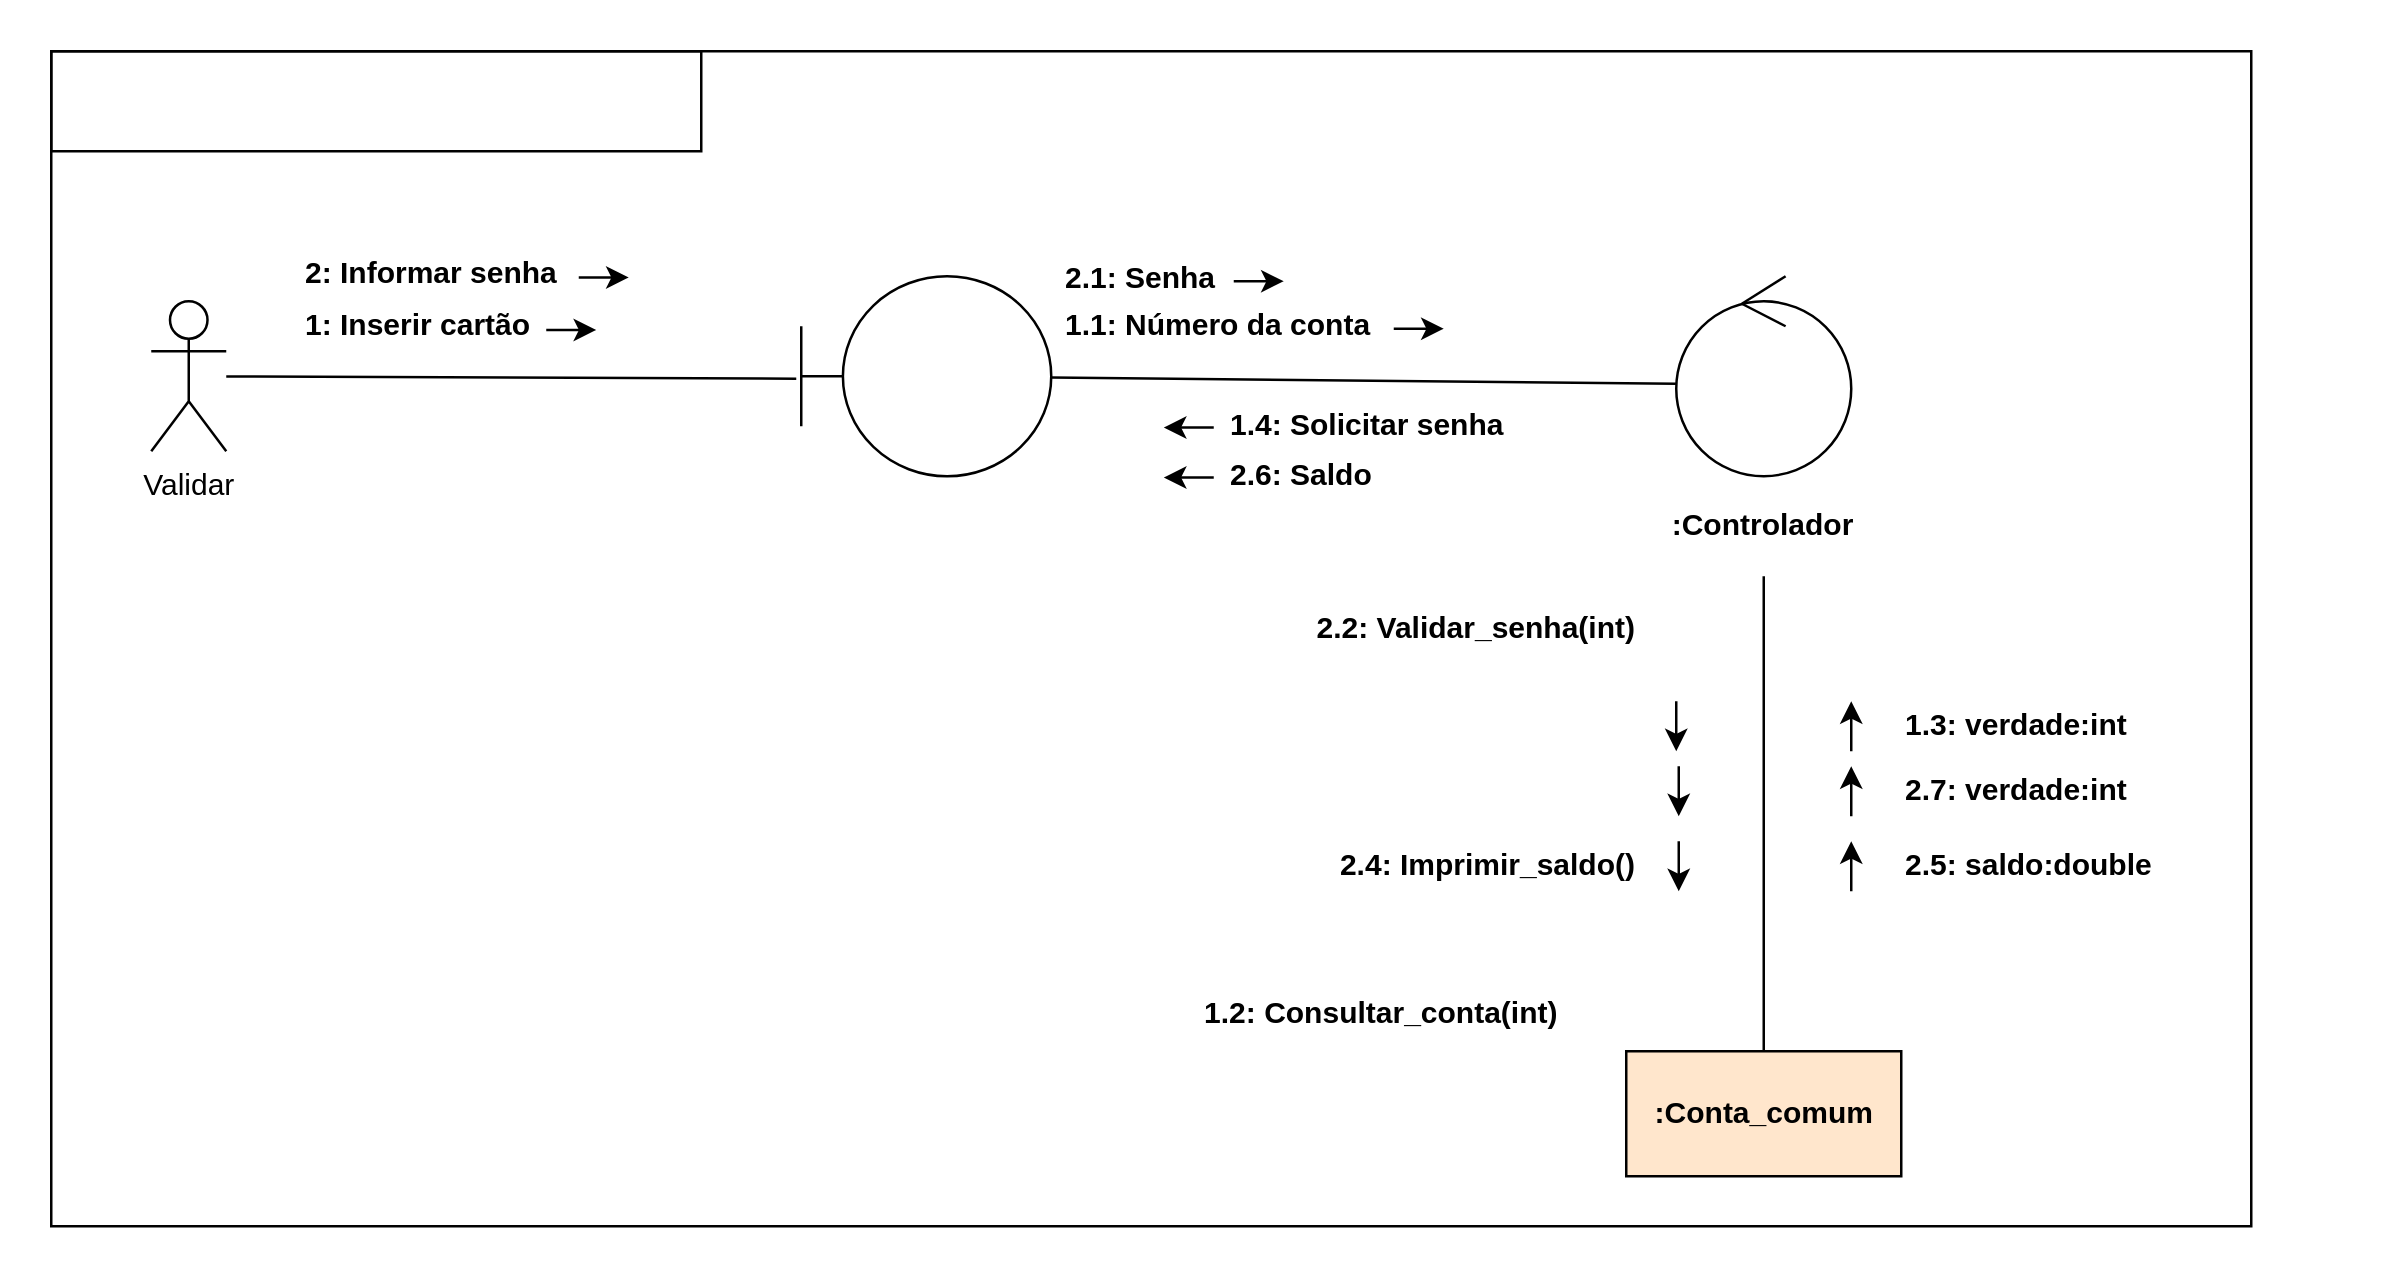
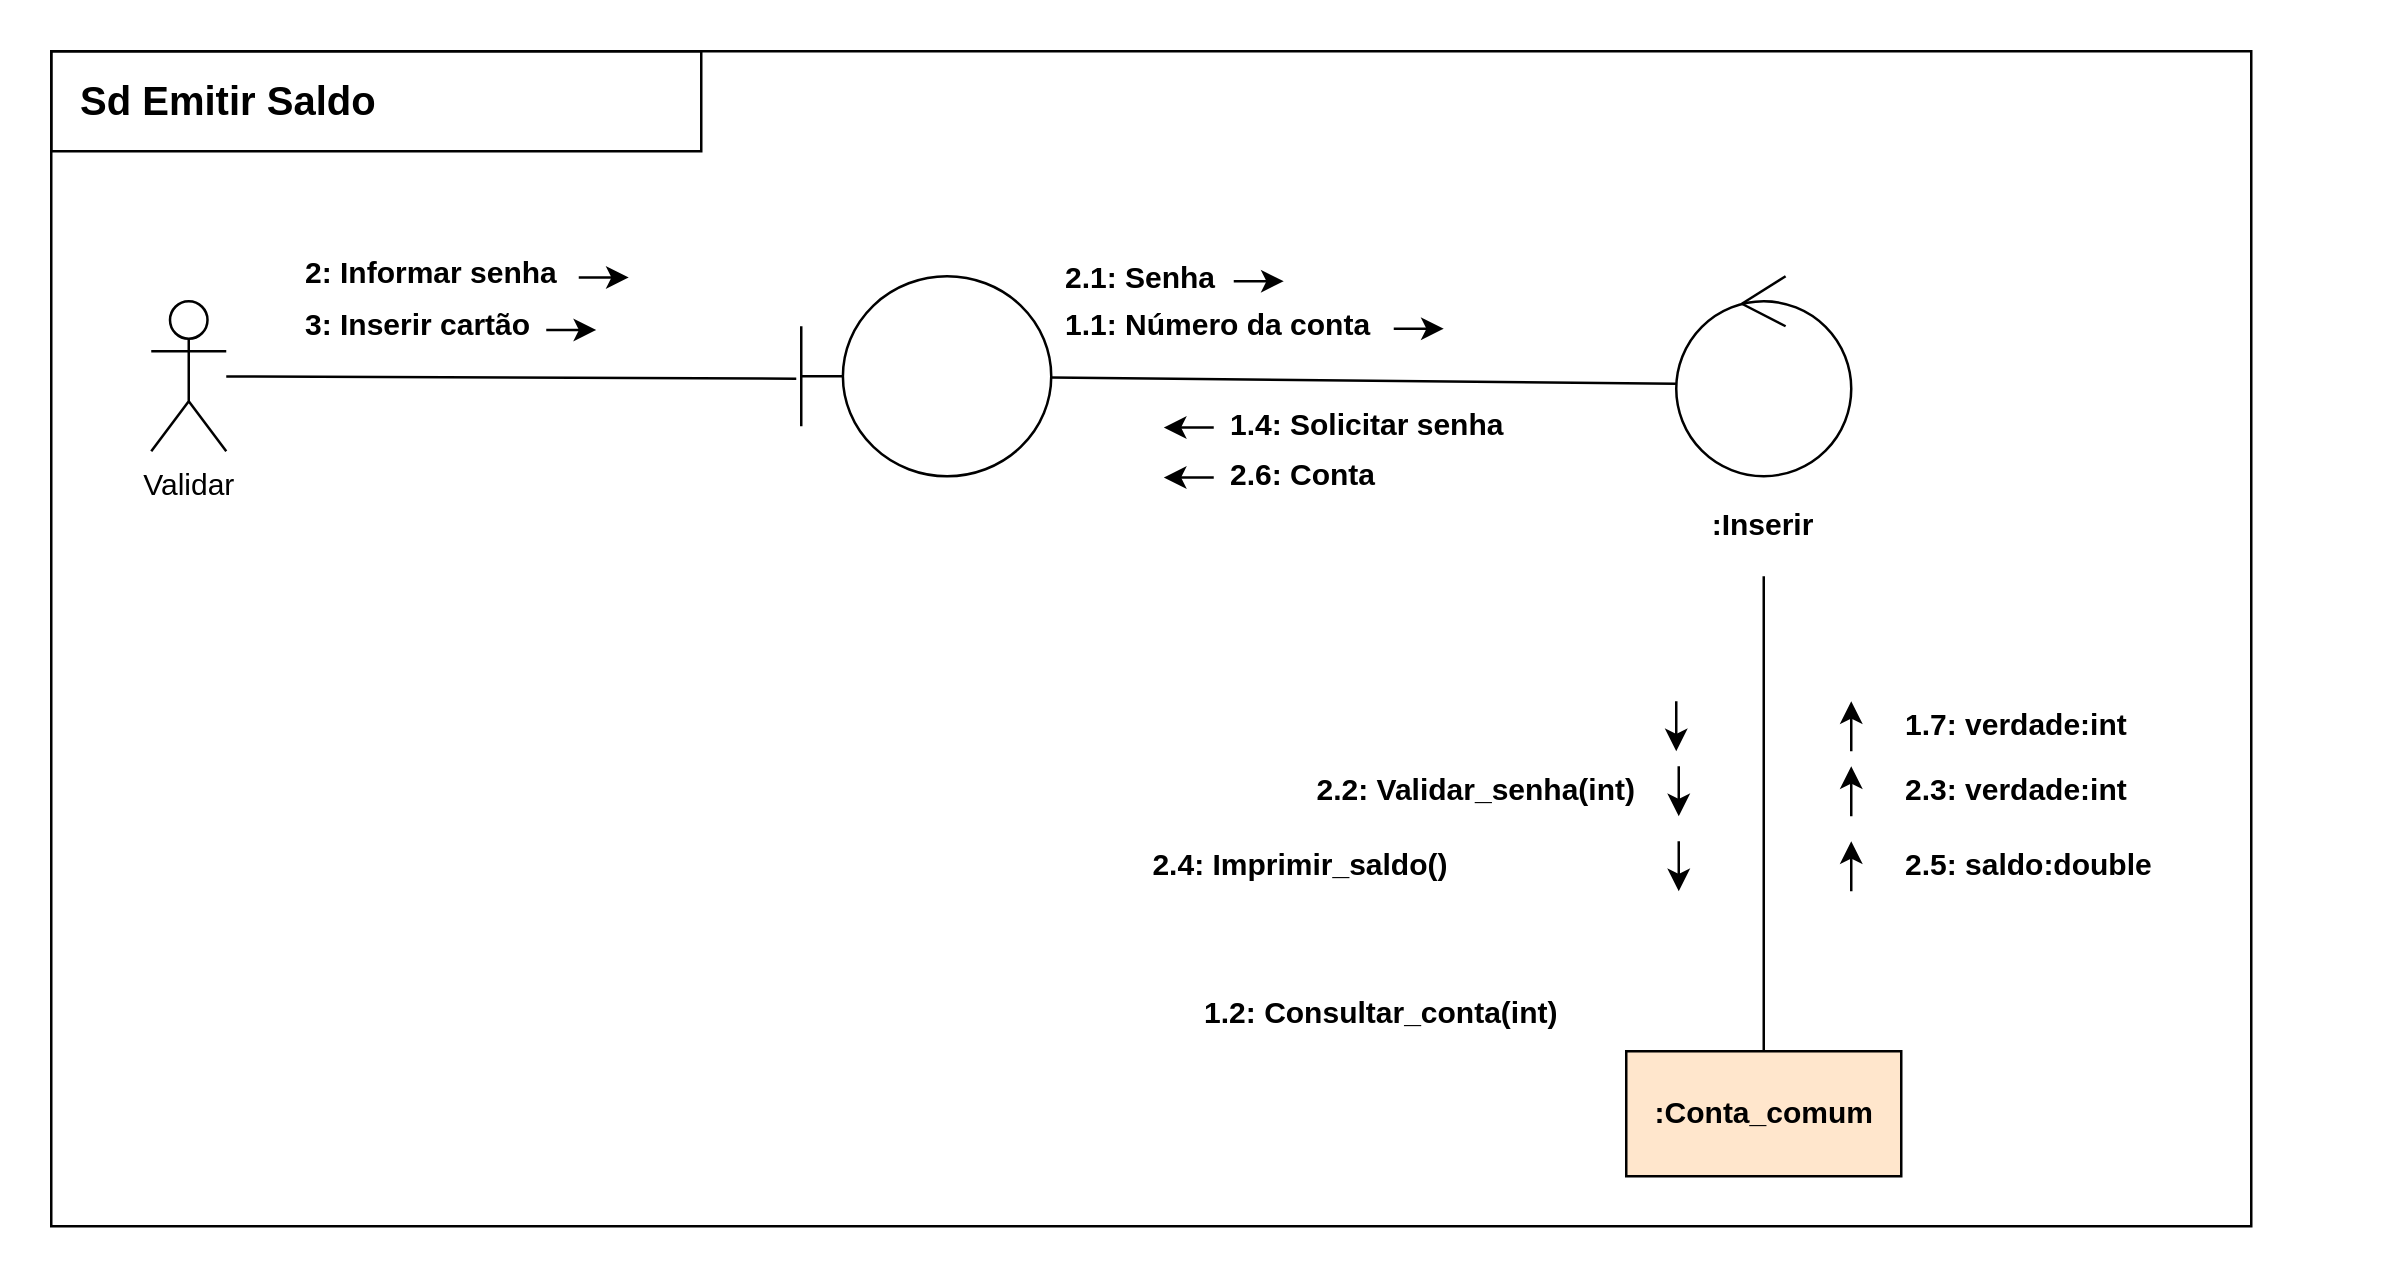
node "Sd Emitir Saldo": added
node "1: Inserir cartão": label "1: Inserir cartão" -> "3: Inserir cartão"
node "2.6: Saldo": label "2.6: Saldo" -> "2.6: Conta"
node ":Controlador": label ":Controlador" -> ":Inserir"
node "2.2: Validar_senha(int)": moved (1416, 629) -> (1416, 791)
node "1.3: verdade:int": label "1.3: verdade:int" -> "1.7: verdade:int"
node "2.7: verdade:int": label "2.7: verdade:int" -> "2.3: verdade:int"
node "2.4: Imprimir_saldo()": moved (1416, 866) -> (1229, 866)
